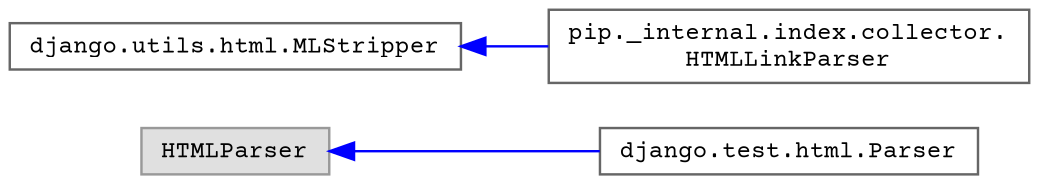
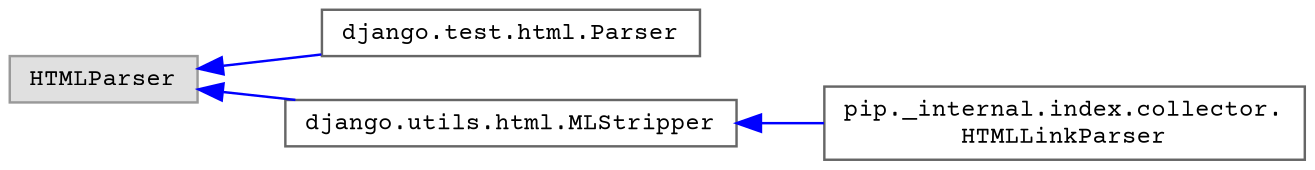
edge "django.utils.html.MLStripper" -> "HTMLParser": added
